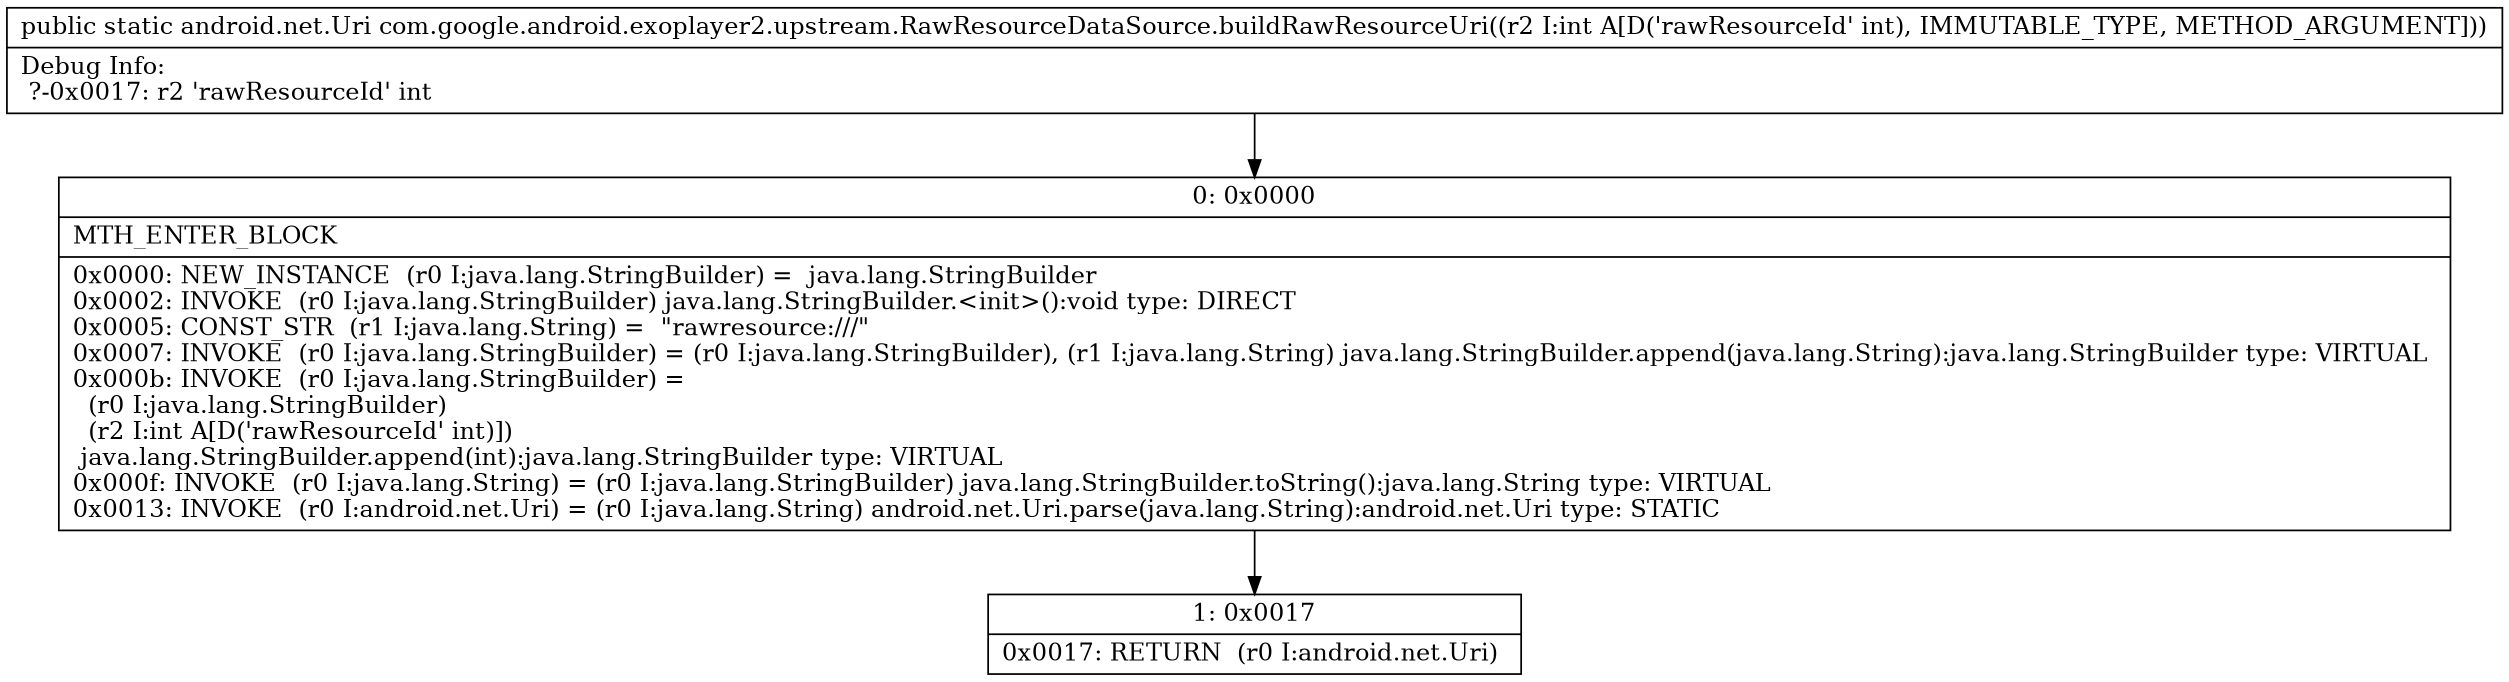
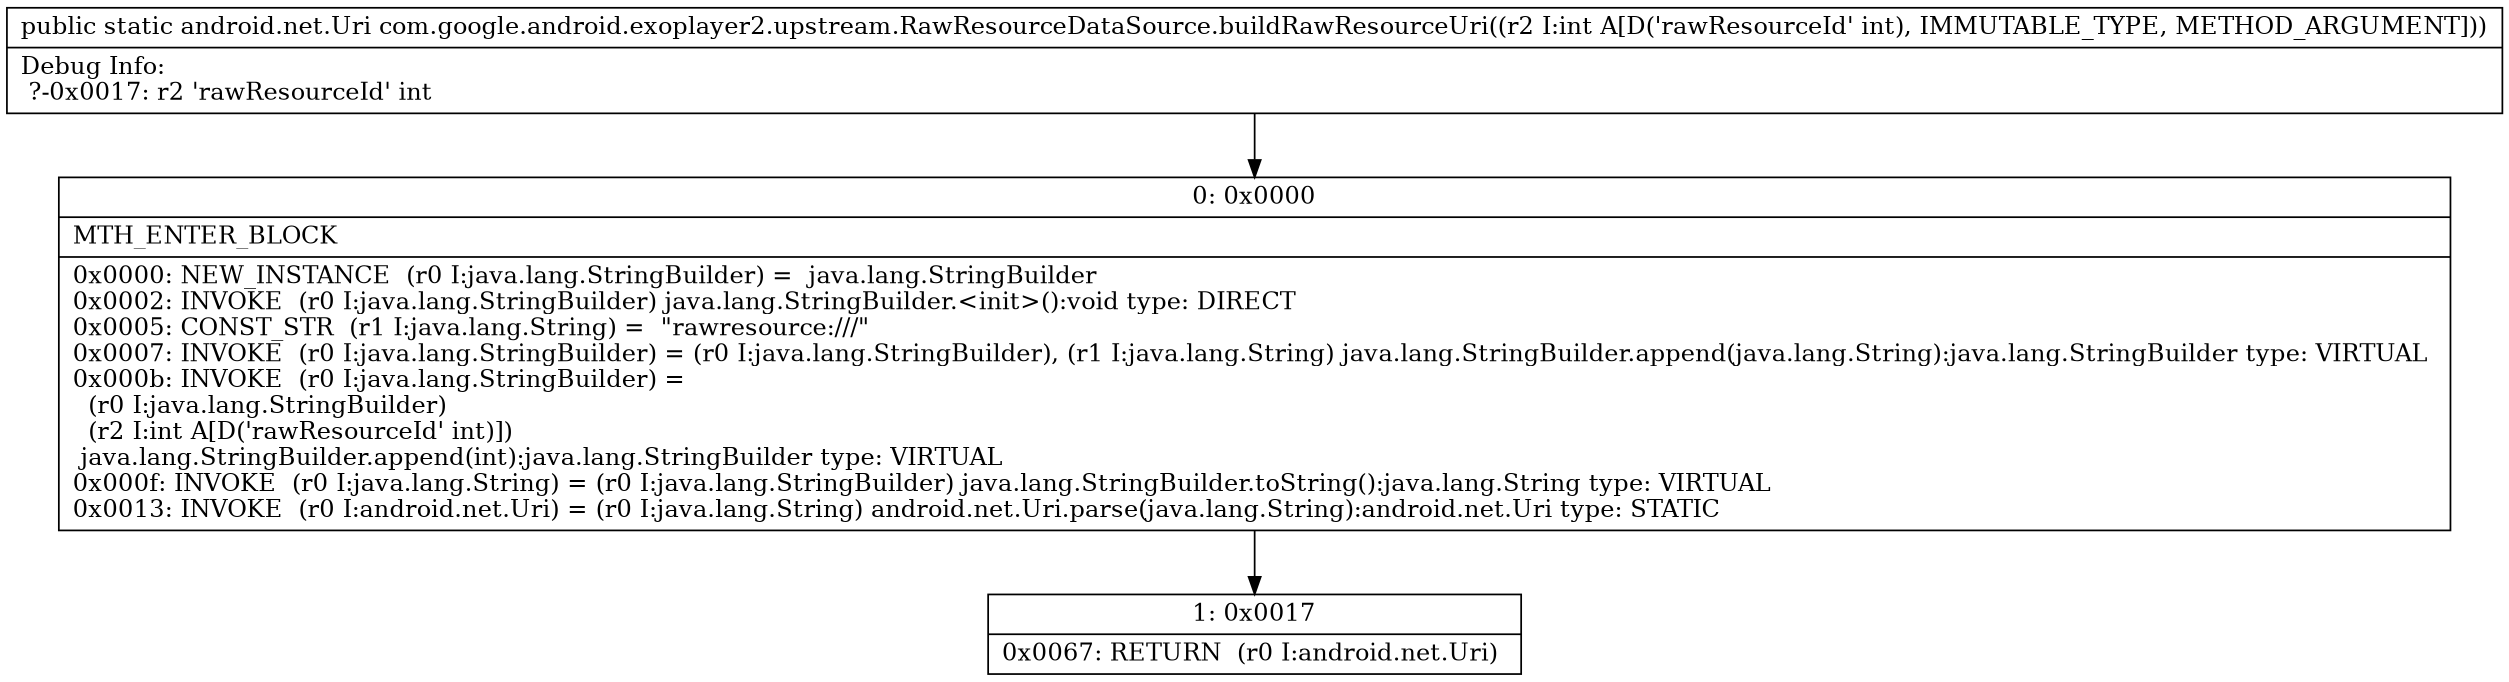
node "1: 0x0017": text "0x0017: RETURN  (r0 I:android.net.Uri)" -> "0x0067: RETURN  (r0 I:android.net.Uri)"
